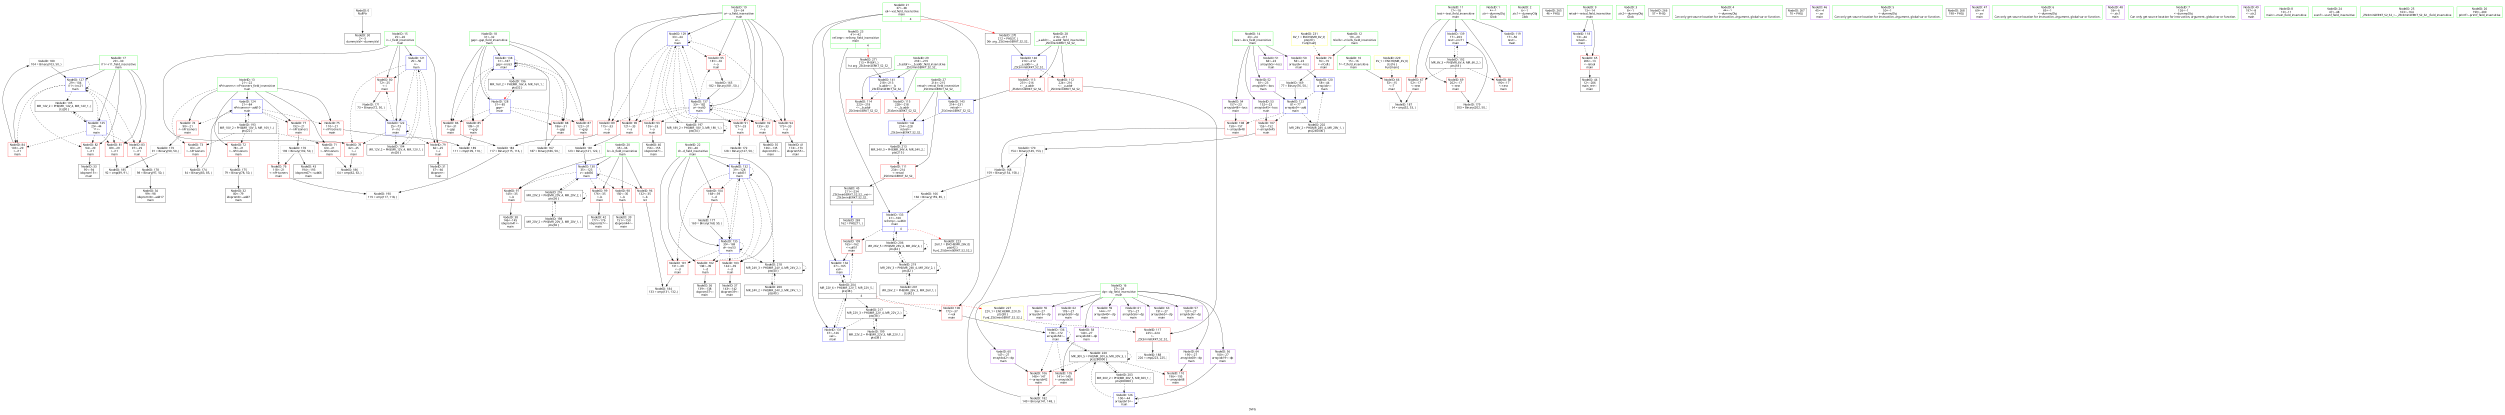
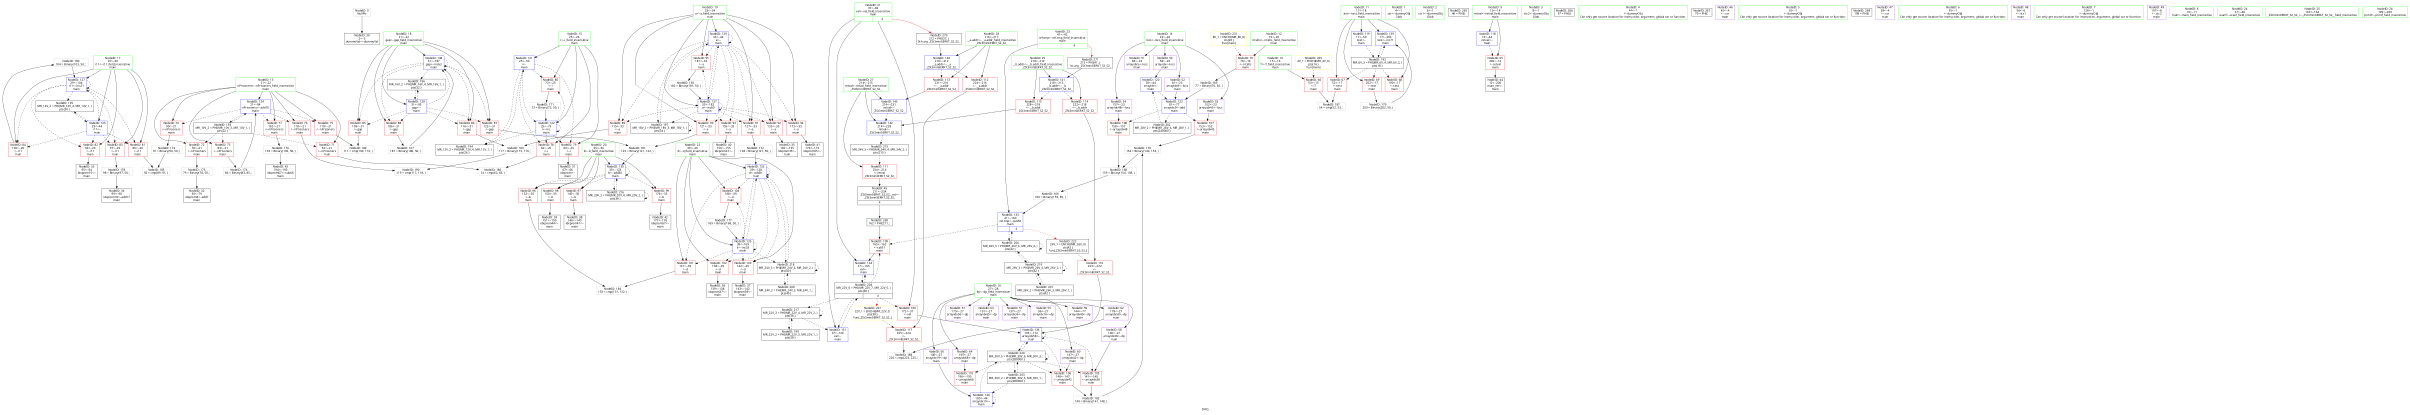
edge "NodeID: 119" -> "NodeID: 192": added
edge "NodeID: 196" -> "NodeID: 128": color red -> black
edge "NodeID: 13" -> "NodeID: 73": style dashed -> solid
edge "NodeID: 176" -> "NodeID: 76": now "NodeID: 13" -> "NodeID: 76"
node "NodeID: 96": text "ret" -> "main"
edge "NodeID: 218" -> "NodeID: 132": added
edge "NodeID: 104" -> "NodeID: 135": reversed
node "NodeID: 198": removed
node "NodeID: 116": added
